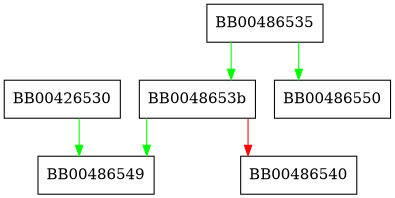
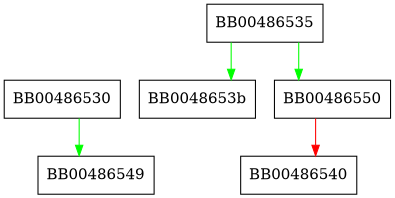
node "BB00426530": label "BB00426530" -> "BB00486530"
edge "BB0048653b" -> "BB00486549": removed
edge "BB0048653b" -> "BB00486540": now "BB00486550" -> "BB00486540"
